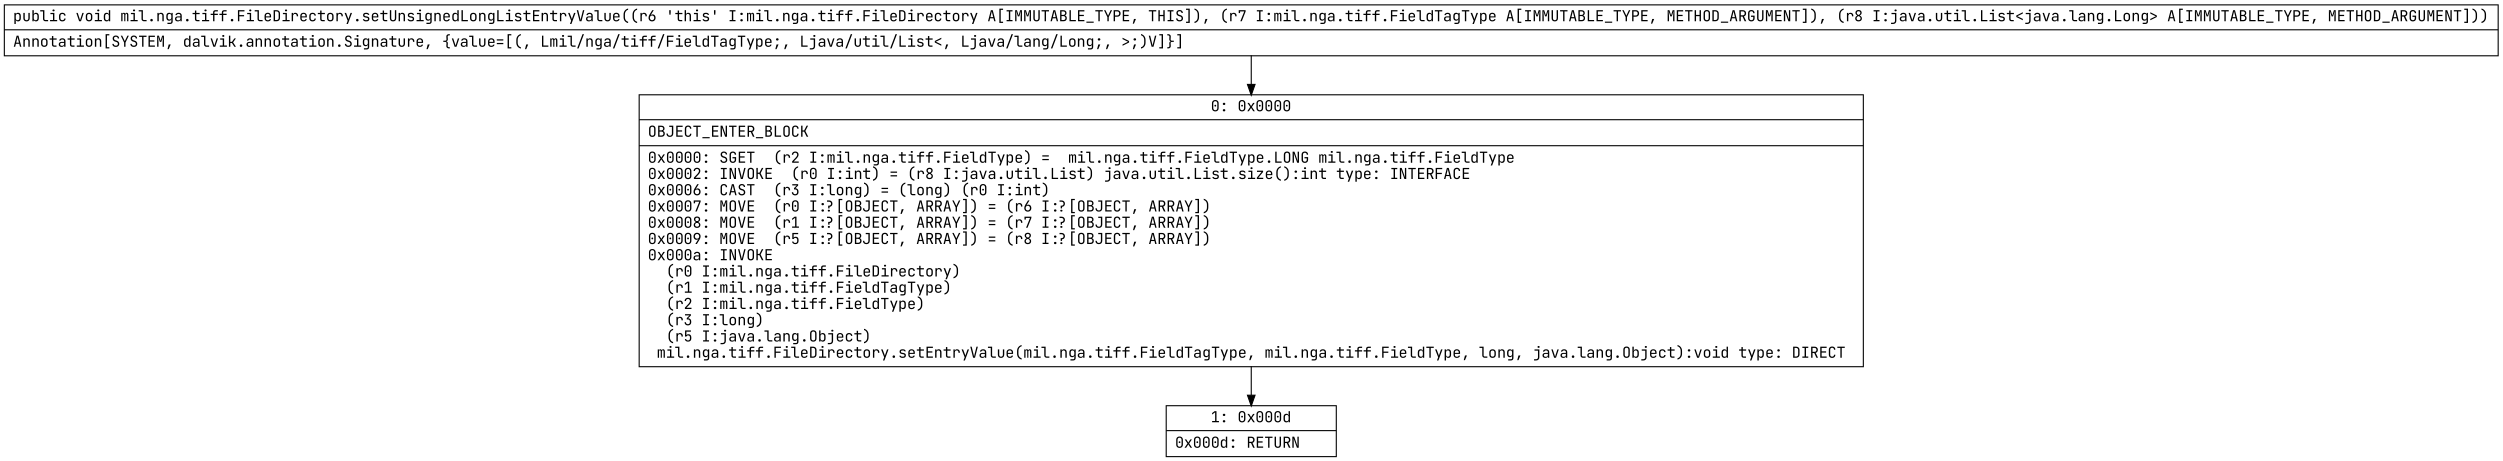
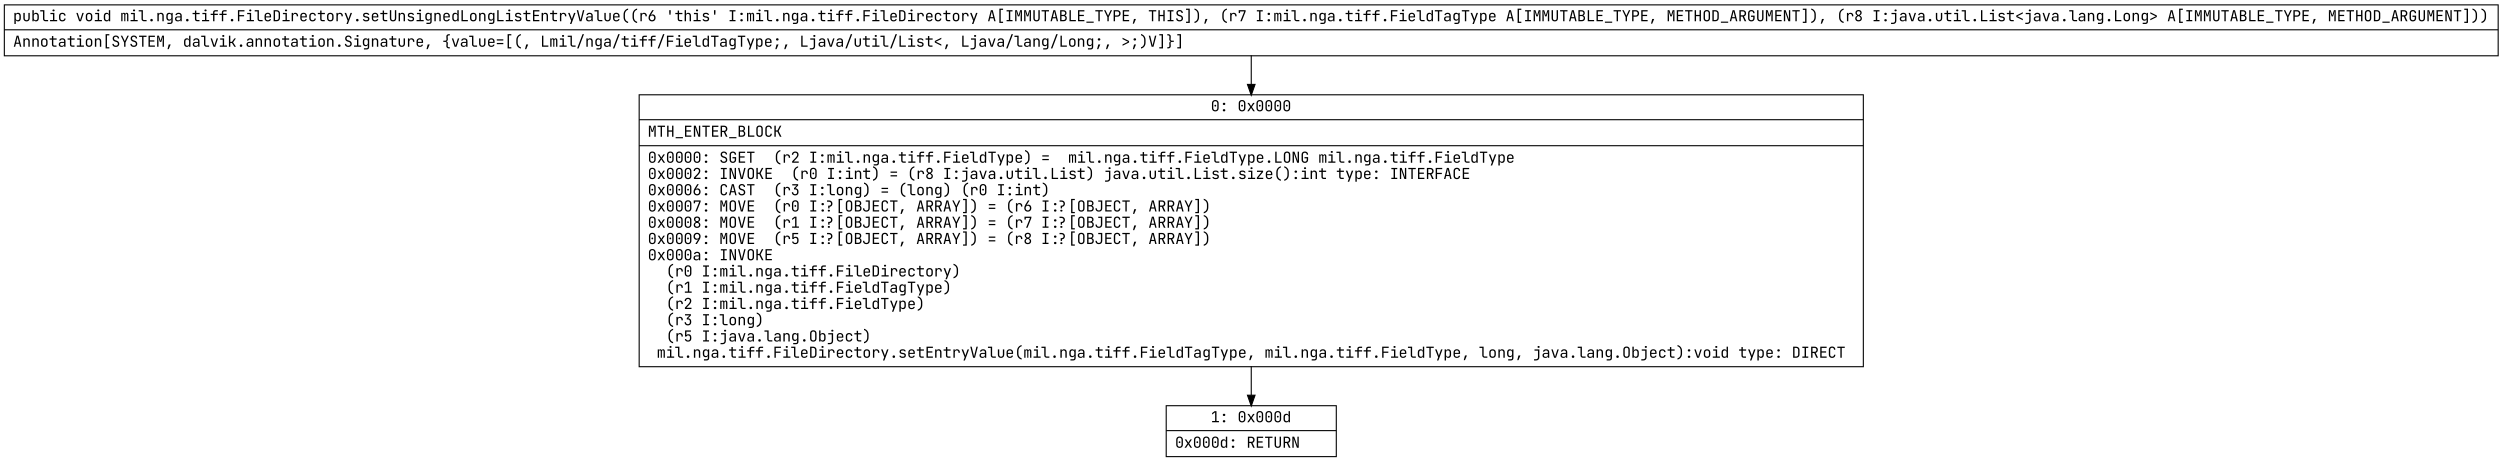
node "0: 0x0000": text "OBJECT_ENTER_BLOCK" -> "MTH_ENTER_BLOCK"
